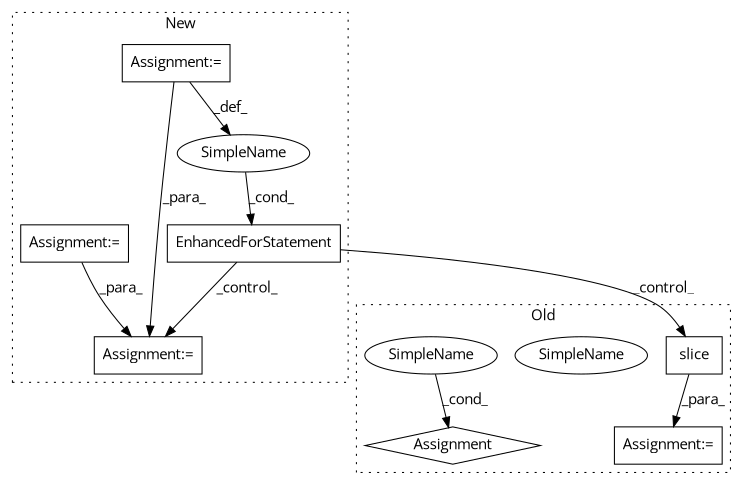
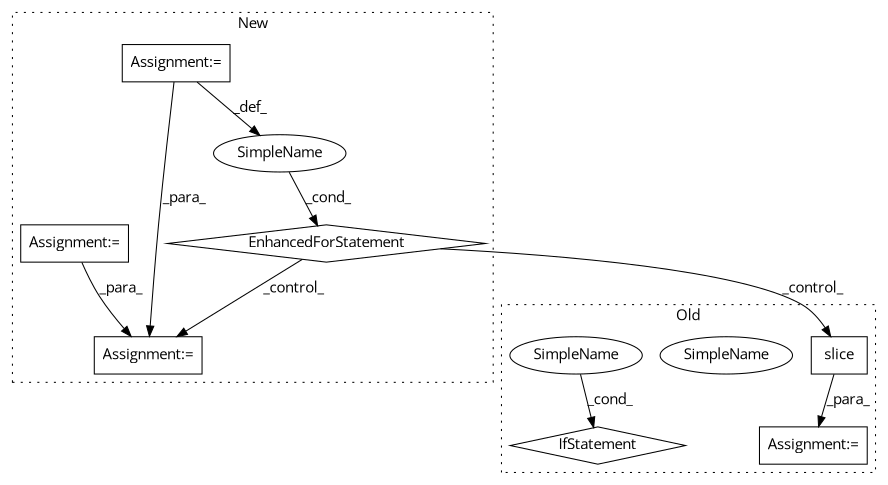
node "EnhancedForStatement": shape box -> diamond
node "Assignment": label "Assignment" -> "IfStatement"
